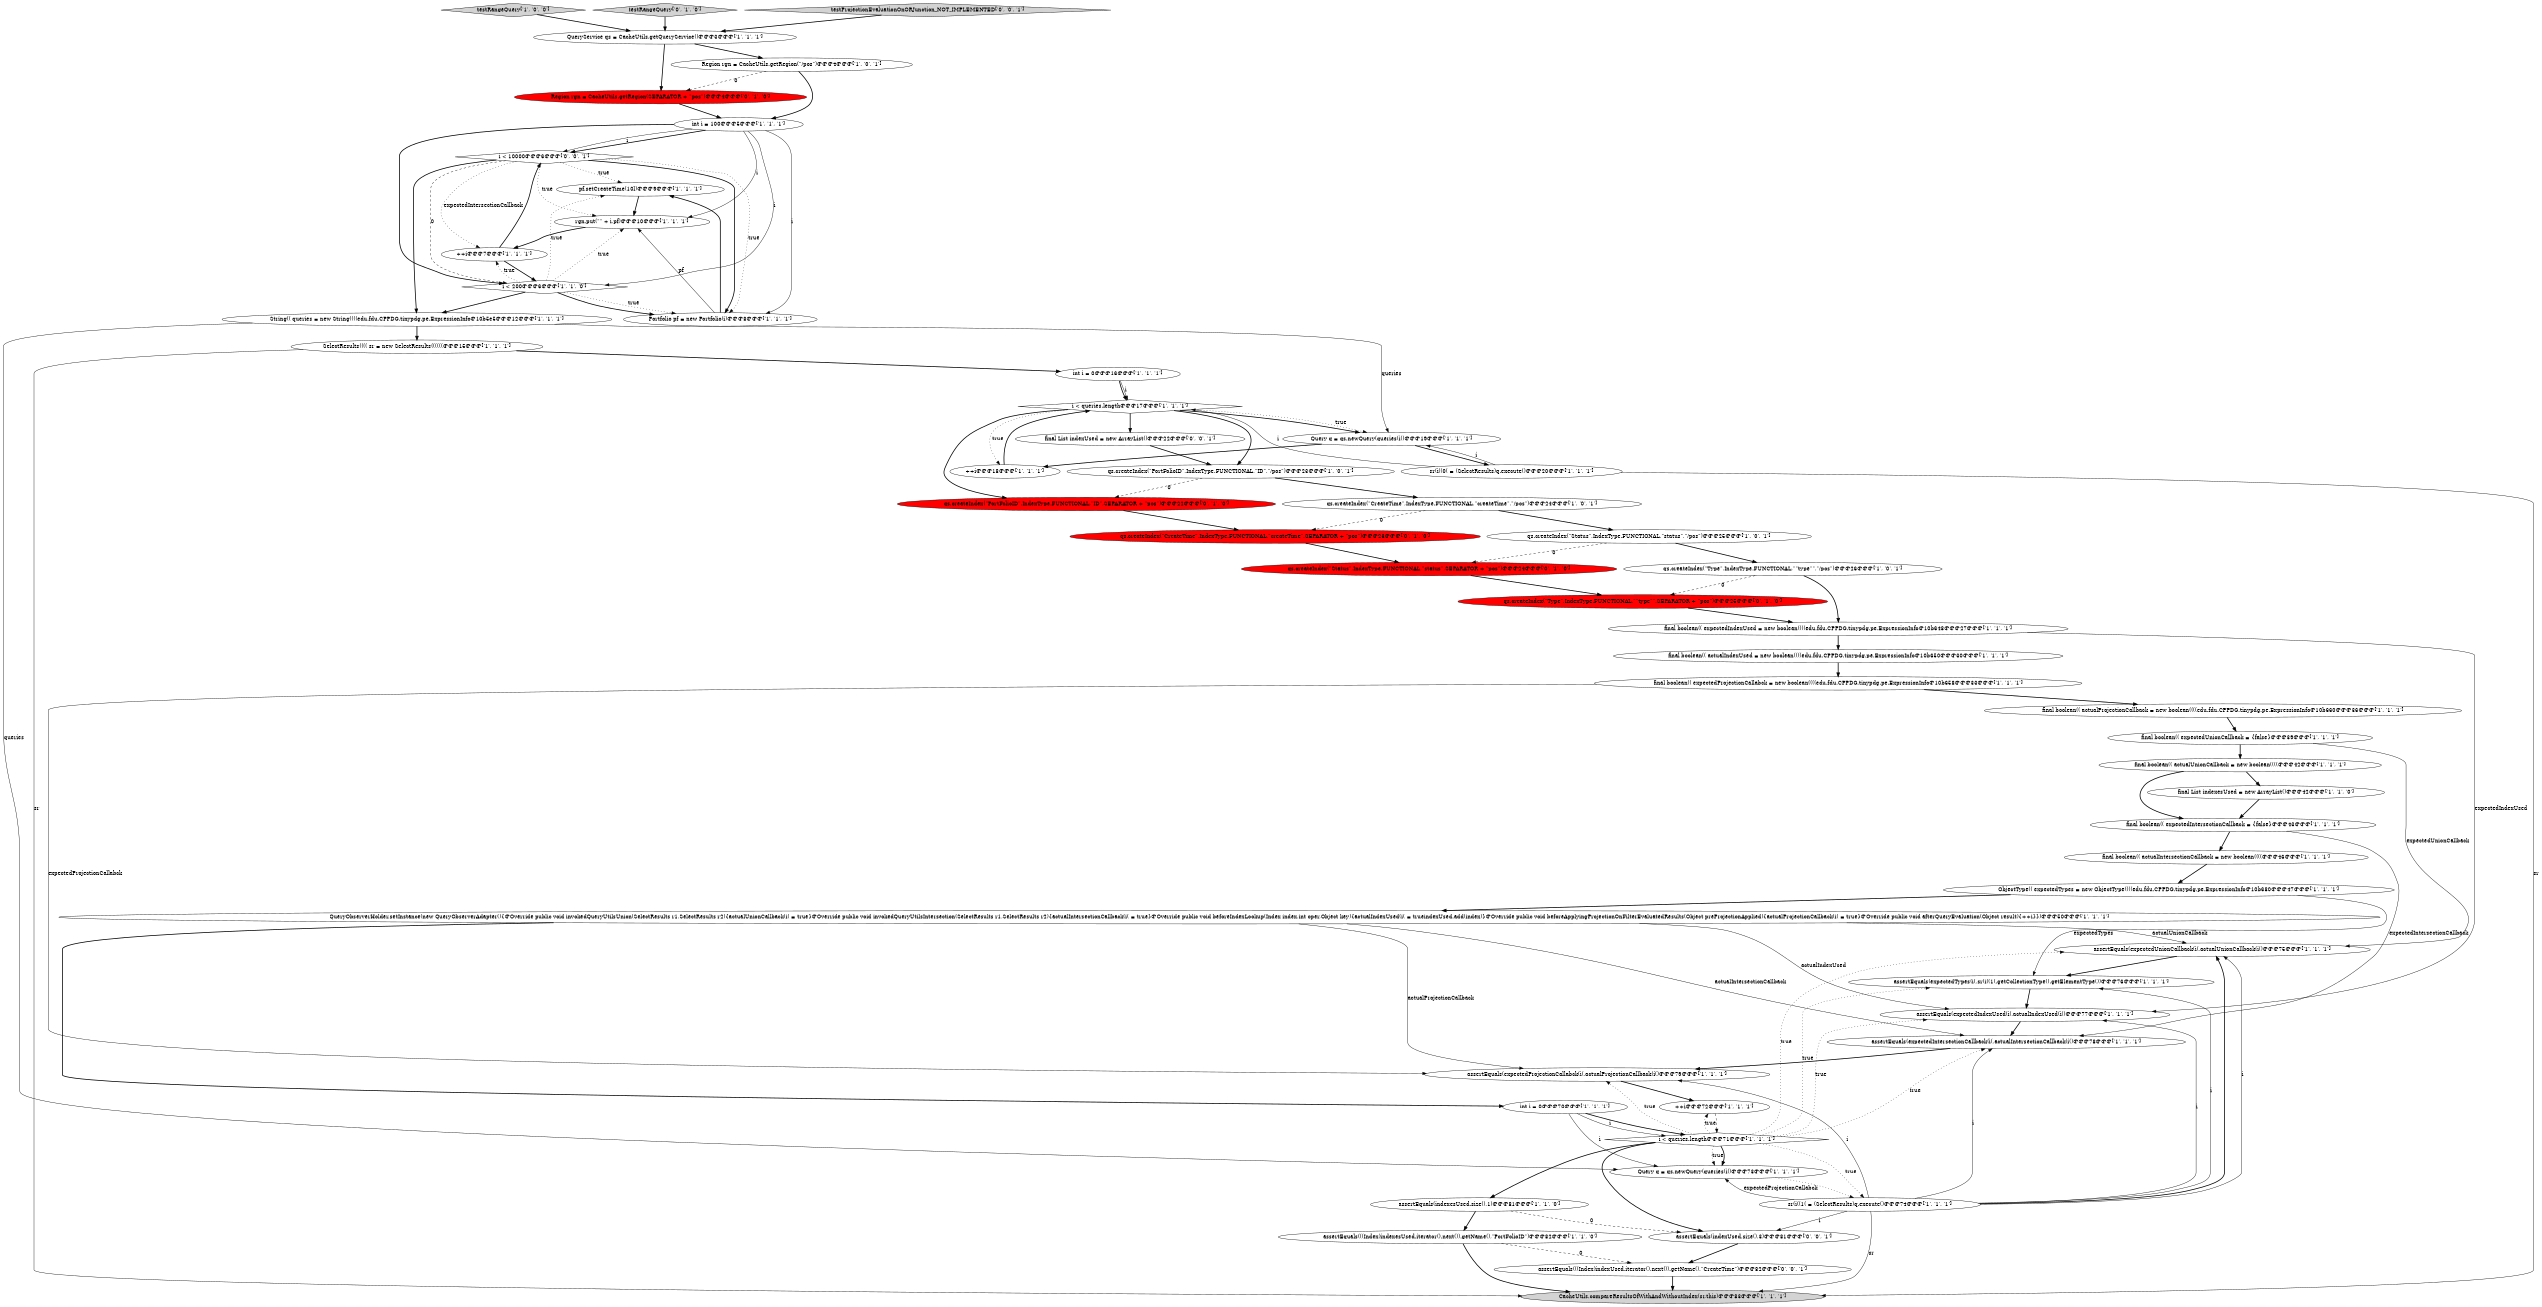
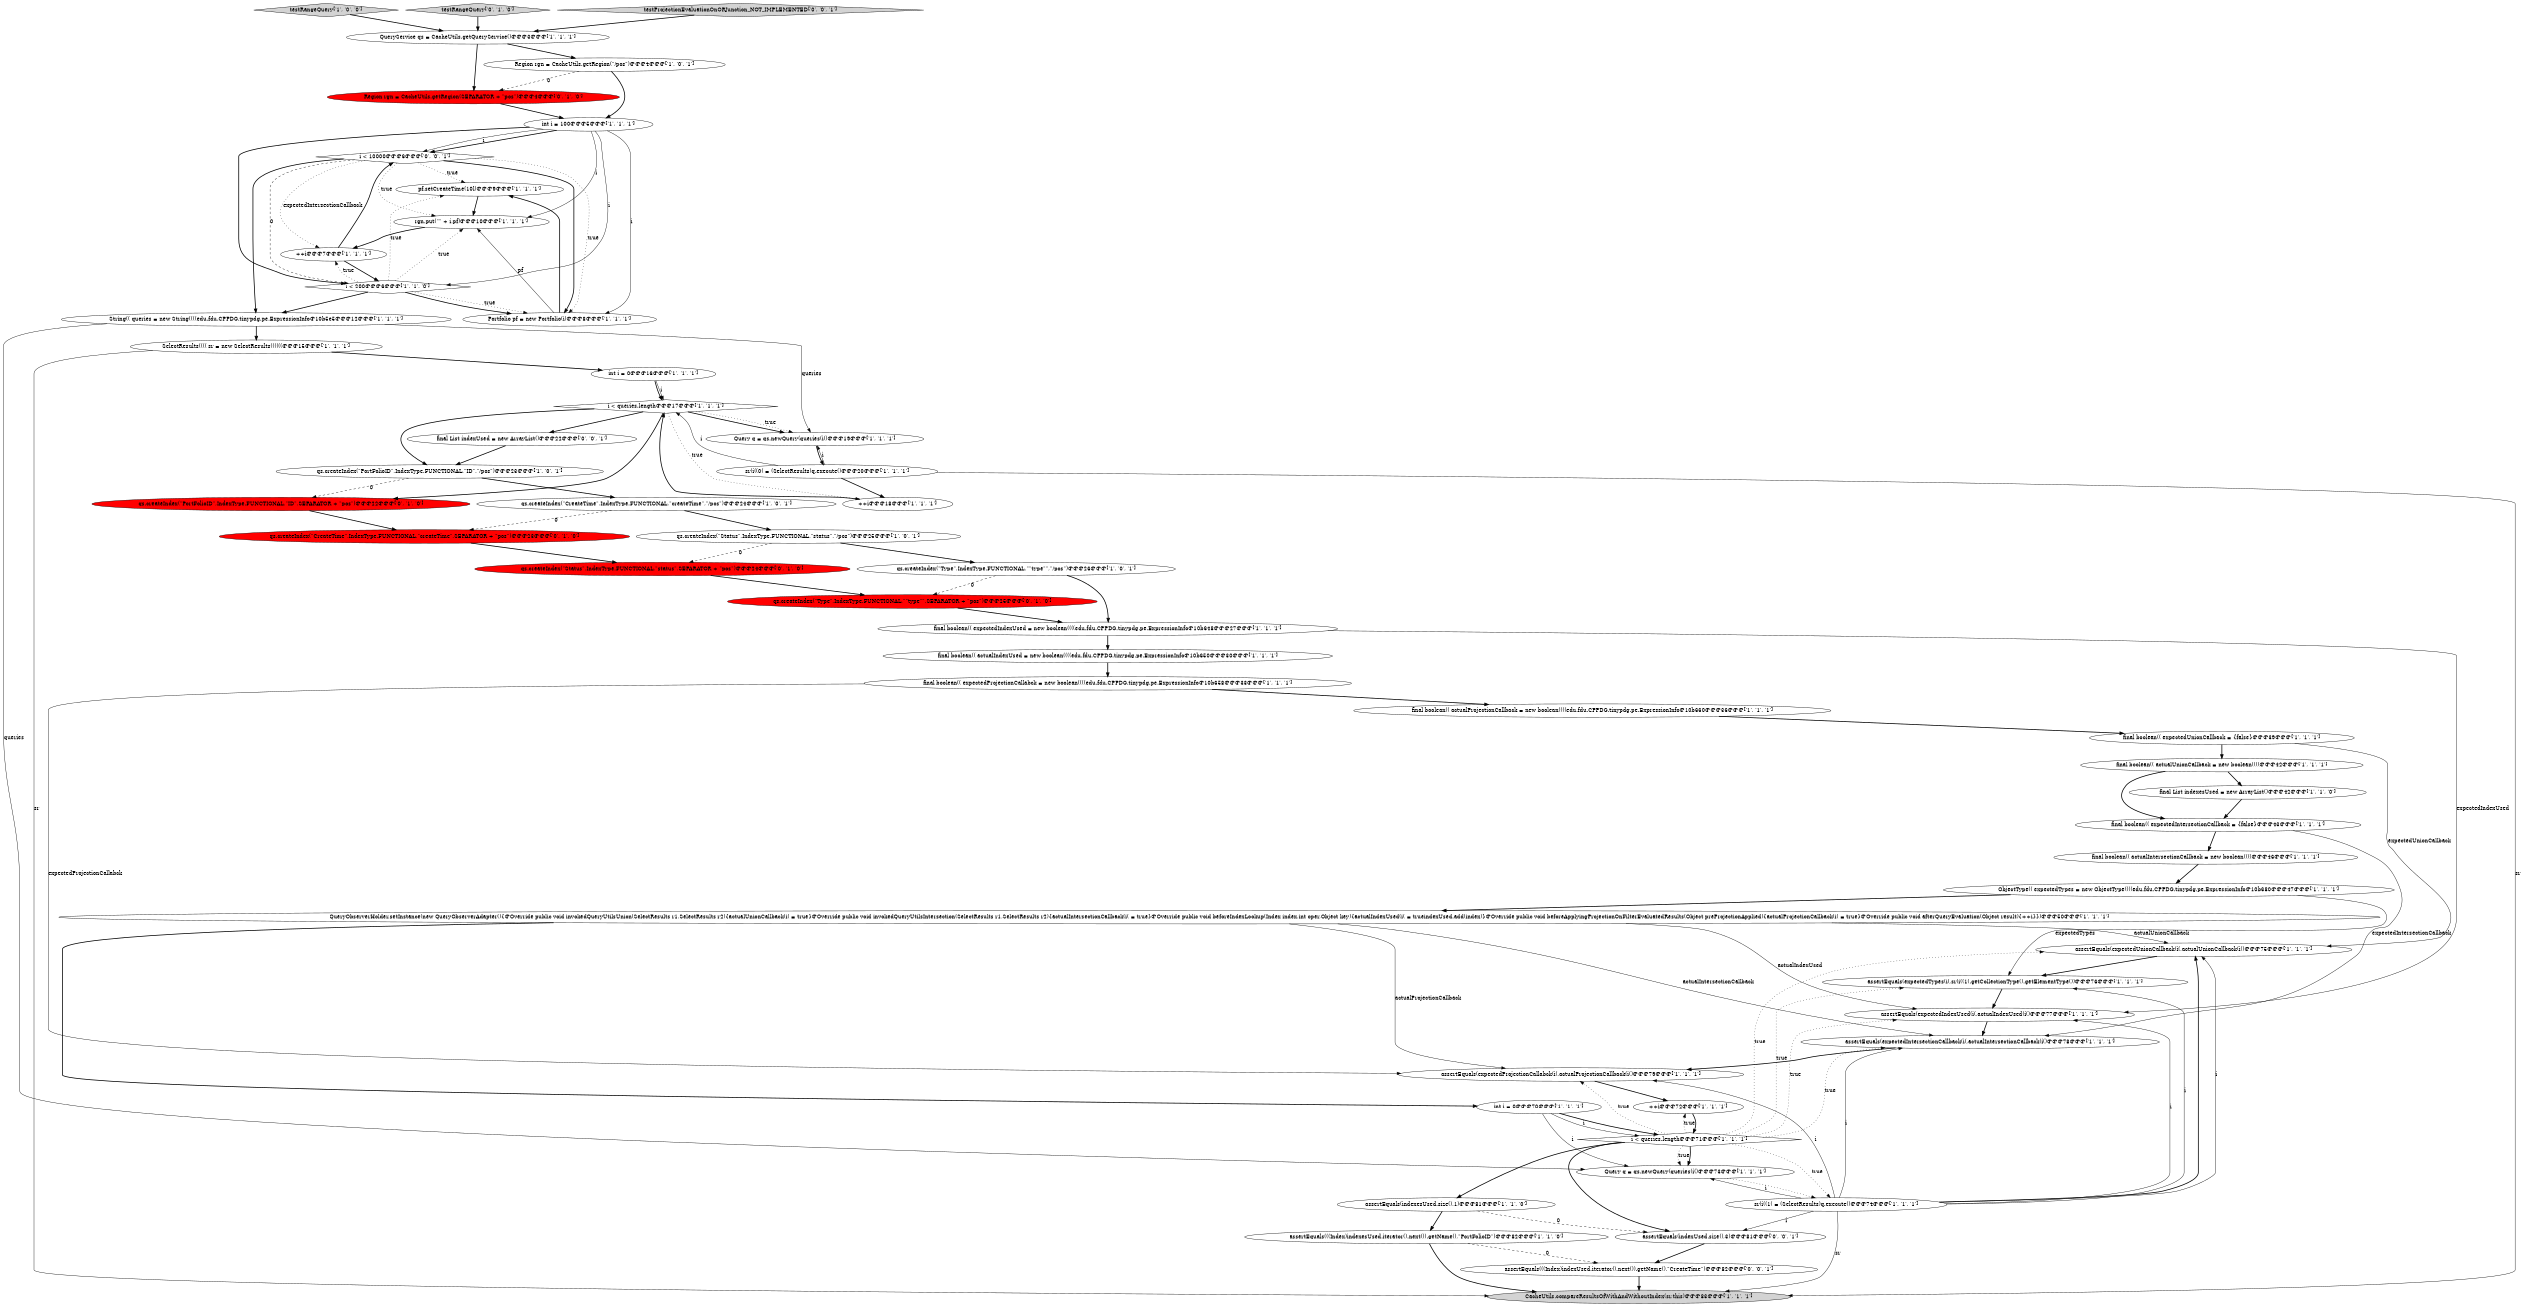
edge "Query q = qs.newQuery(queries(i()@@@19@@@['1', '1', '1']" -> "++i@@@18@@@['1', '1', '1']": now "sr(i((0( = (SelectResults)q.execute()@@@20@@@['1', '1', '1']" -> "++i@@@18@@@['1', '1', '1']"
edge "++i@@@72@@@['1', '1', '1']" -> "i < queries.length@@@71@@@['1', '1', '1']": style dashed -> bold
edge "sr(i((1( = (SelectResults)q.execute()@@@74@@@['1', '1', '1']" -> "Query q = qs.newQuery(queries(i()@@@73@@@['1', '1', '1']": label "expectedProjectionCallabck" -> "i"
